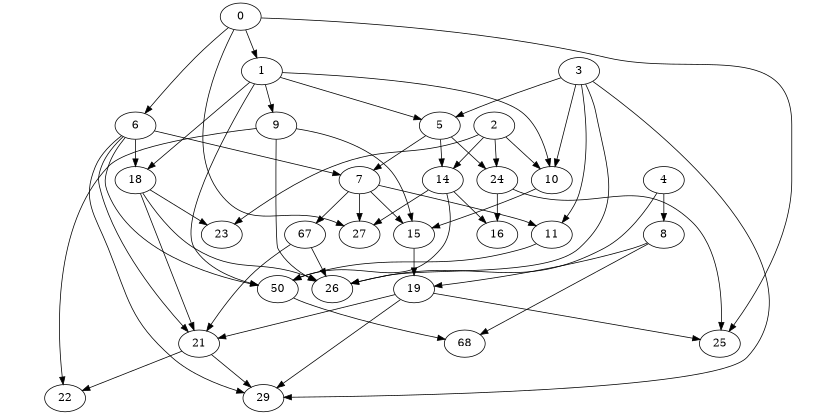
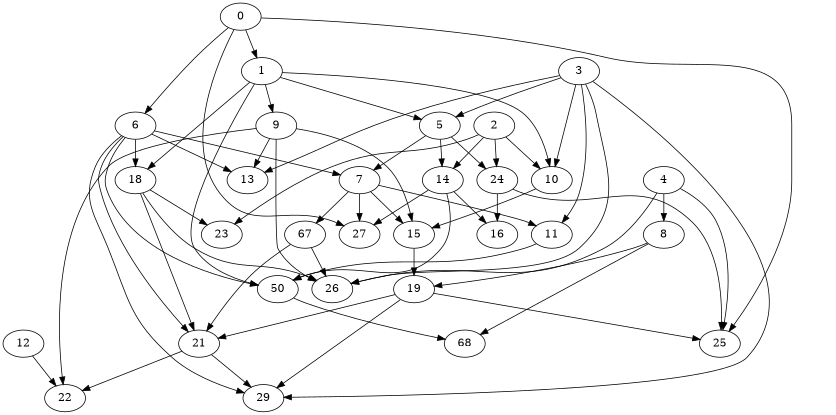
node "13": added
edge "4" -> "25": added
node "12": added
